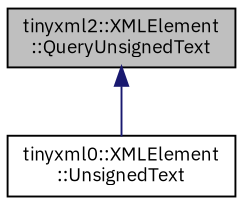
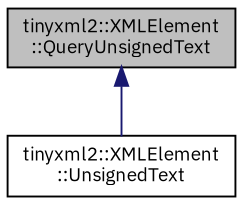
node "tinyxml0::XMLElement ::UnsignedText": label "tinyxml0::XMLElement ::UnsignedText" -> "tinyxml2::XMLElement ::UnsignedText"
